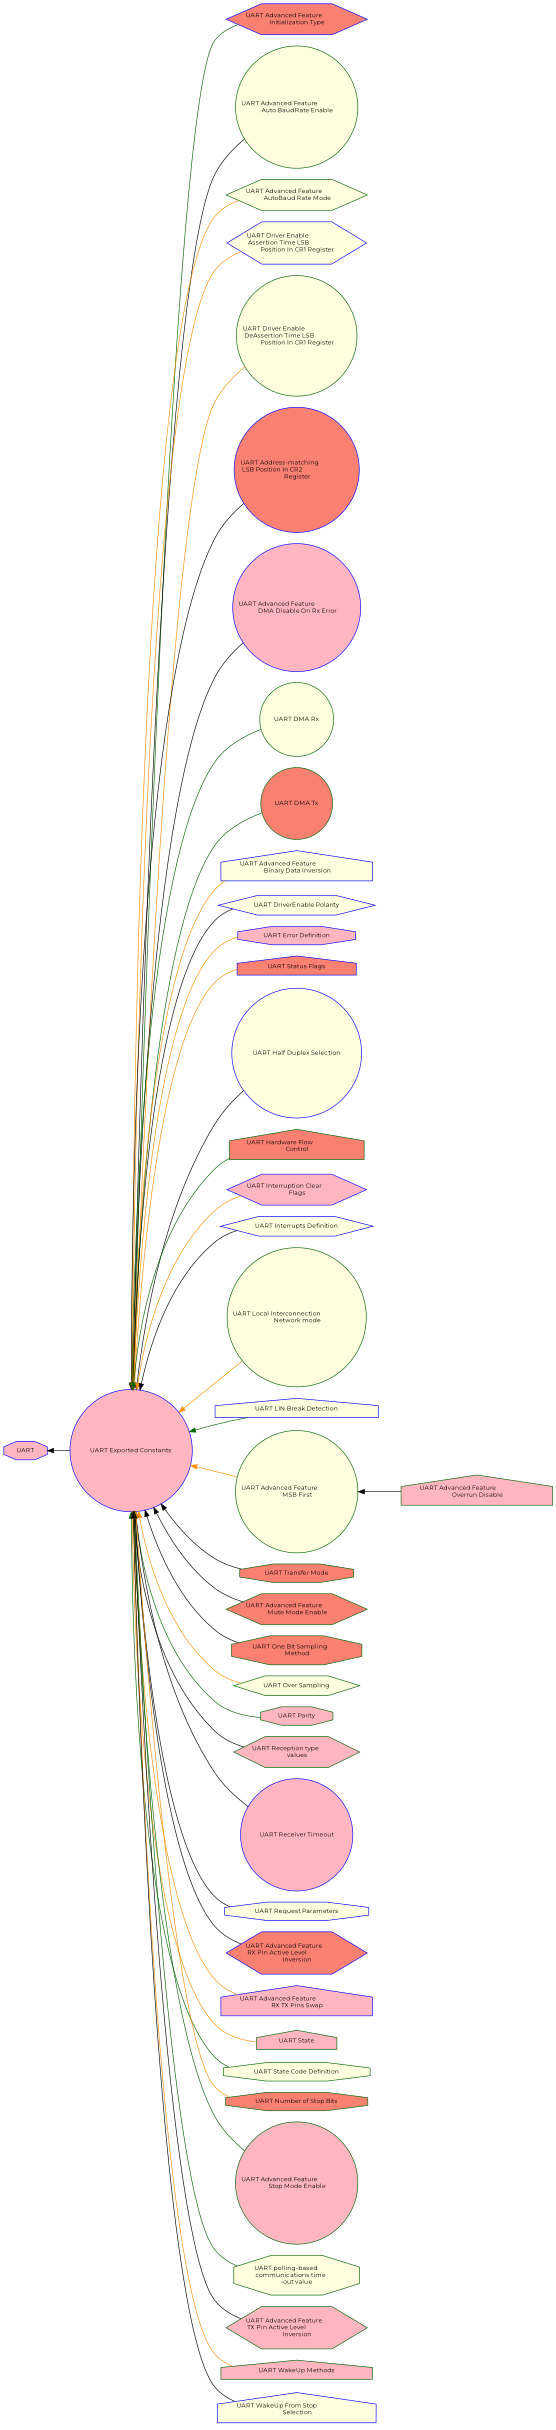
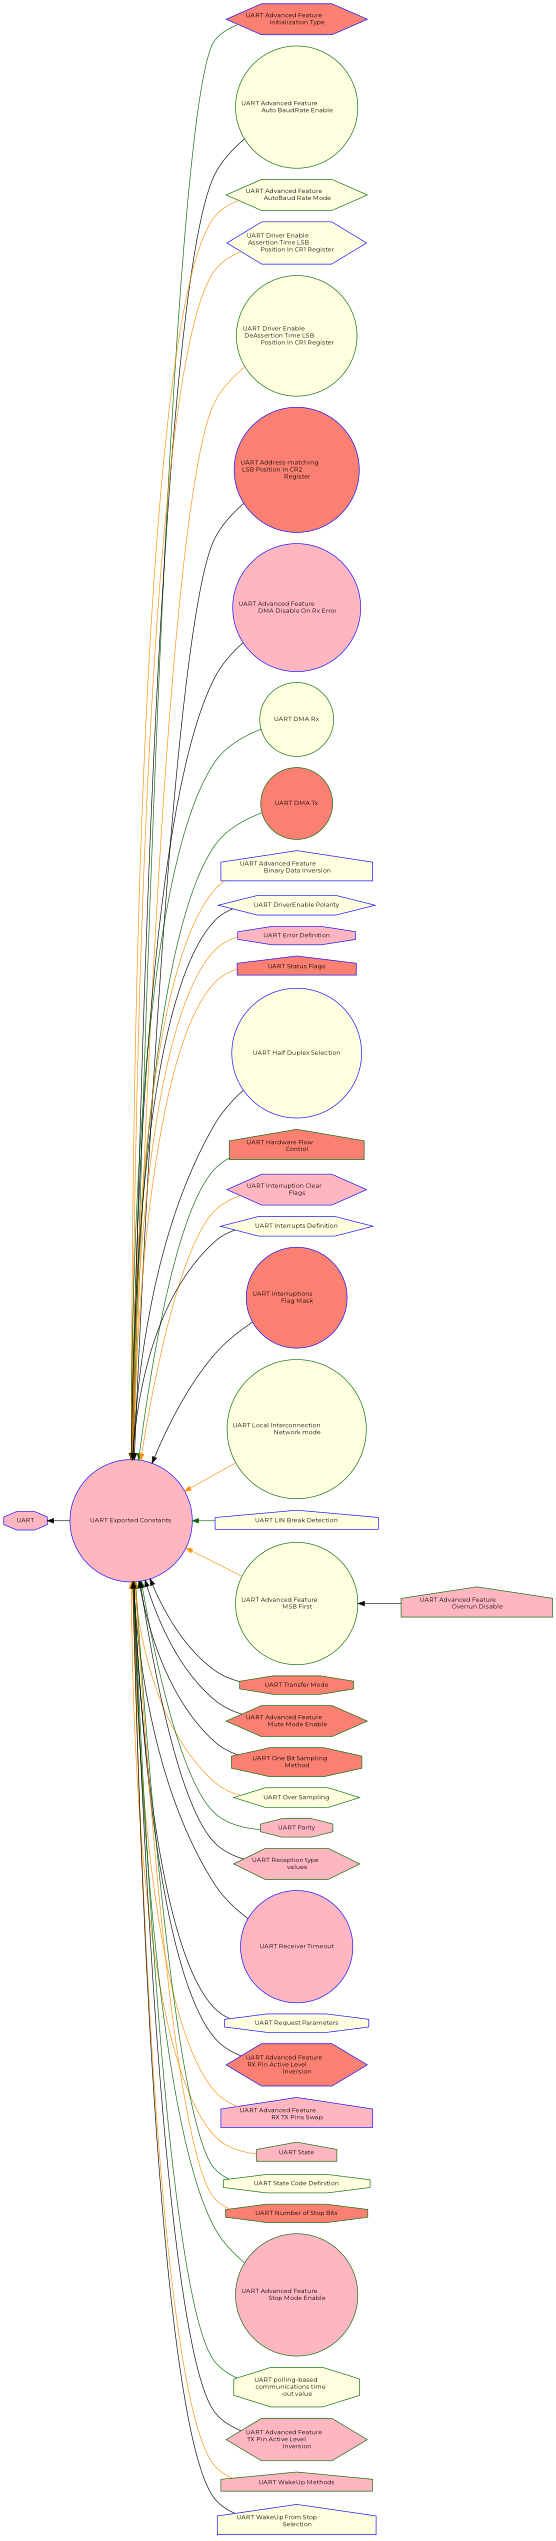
node "UART Interruptions Flag Mask": added
